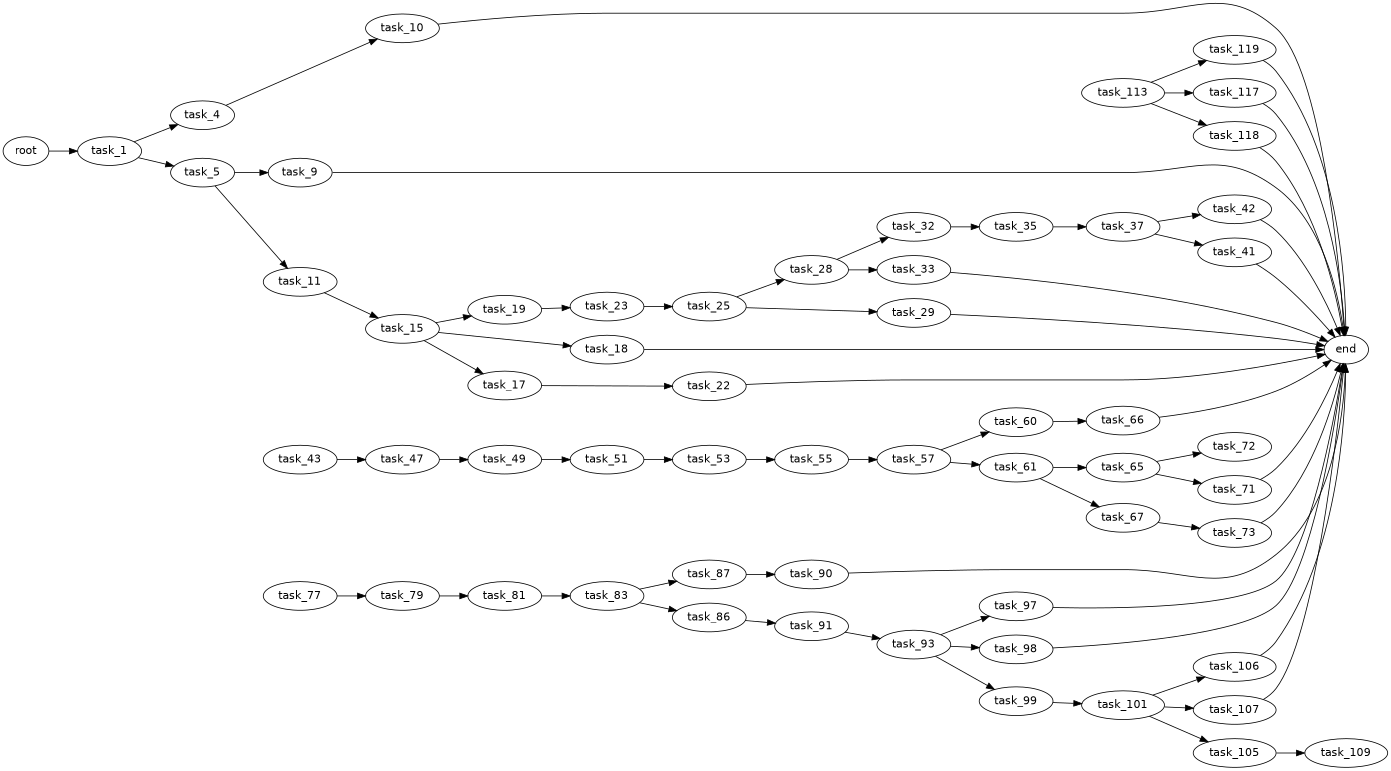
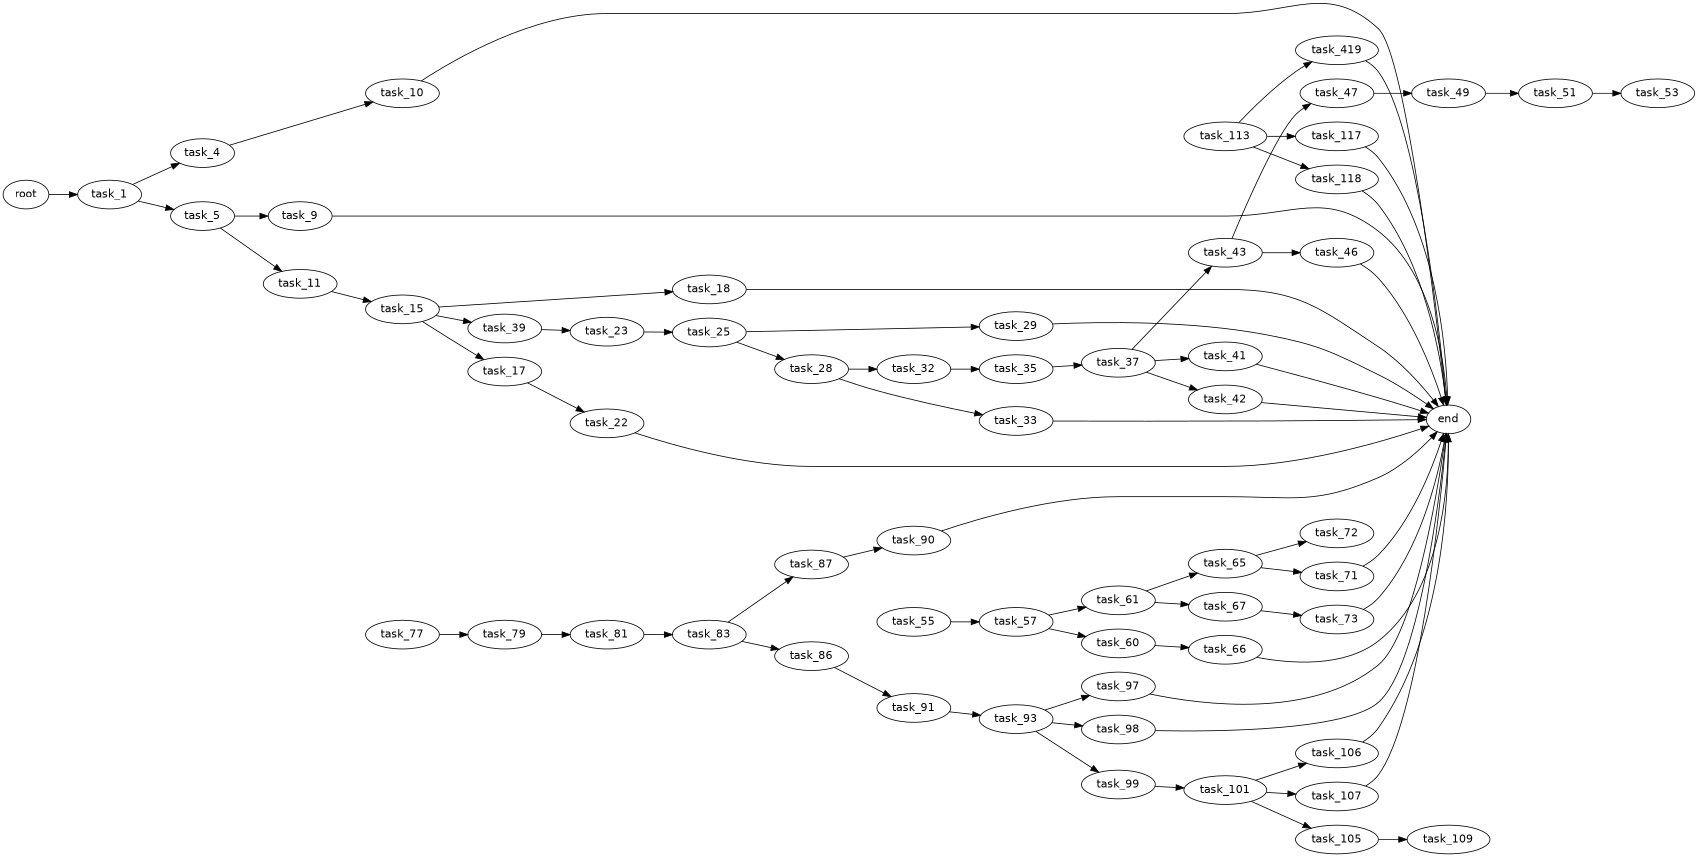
node "task_119": label "task_119" -> "task_419"
node "task_46": added
node "task_19": label "task_19" -> "task_39"
edge "task_37" -> "task_43": added
edge "task_53" -> "task_55": removed
